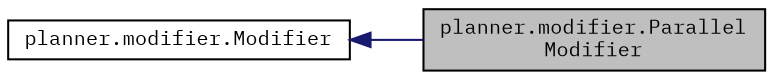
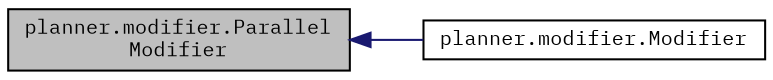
edge "planner.modifier.Parallel Modifier" -> "planner.modifier.Modifier": reversed
